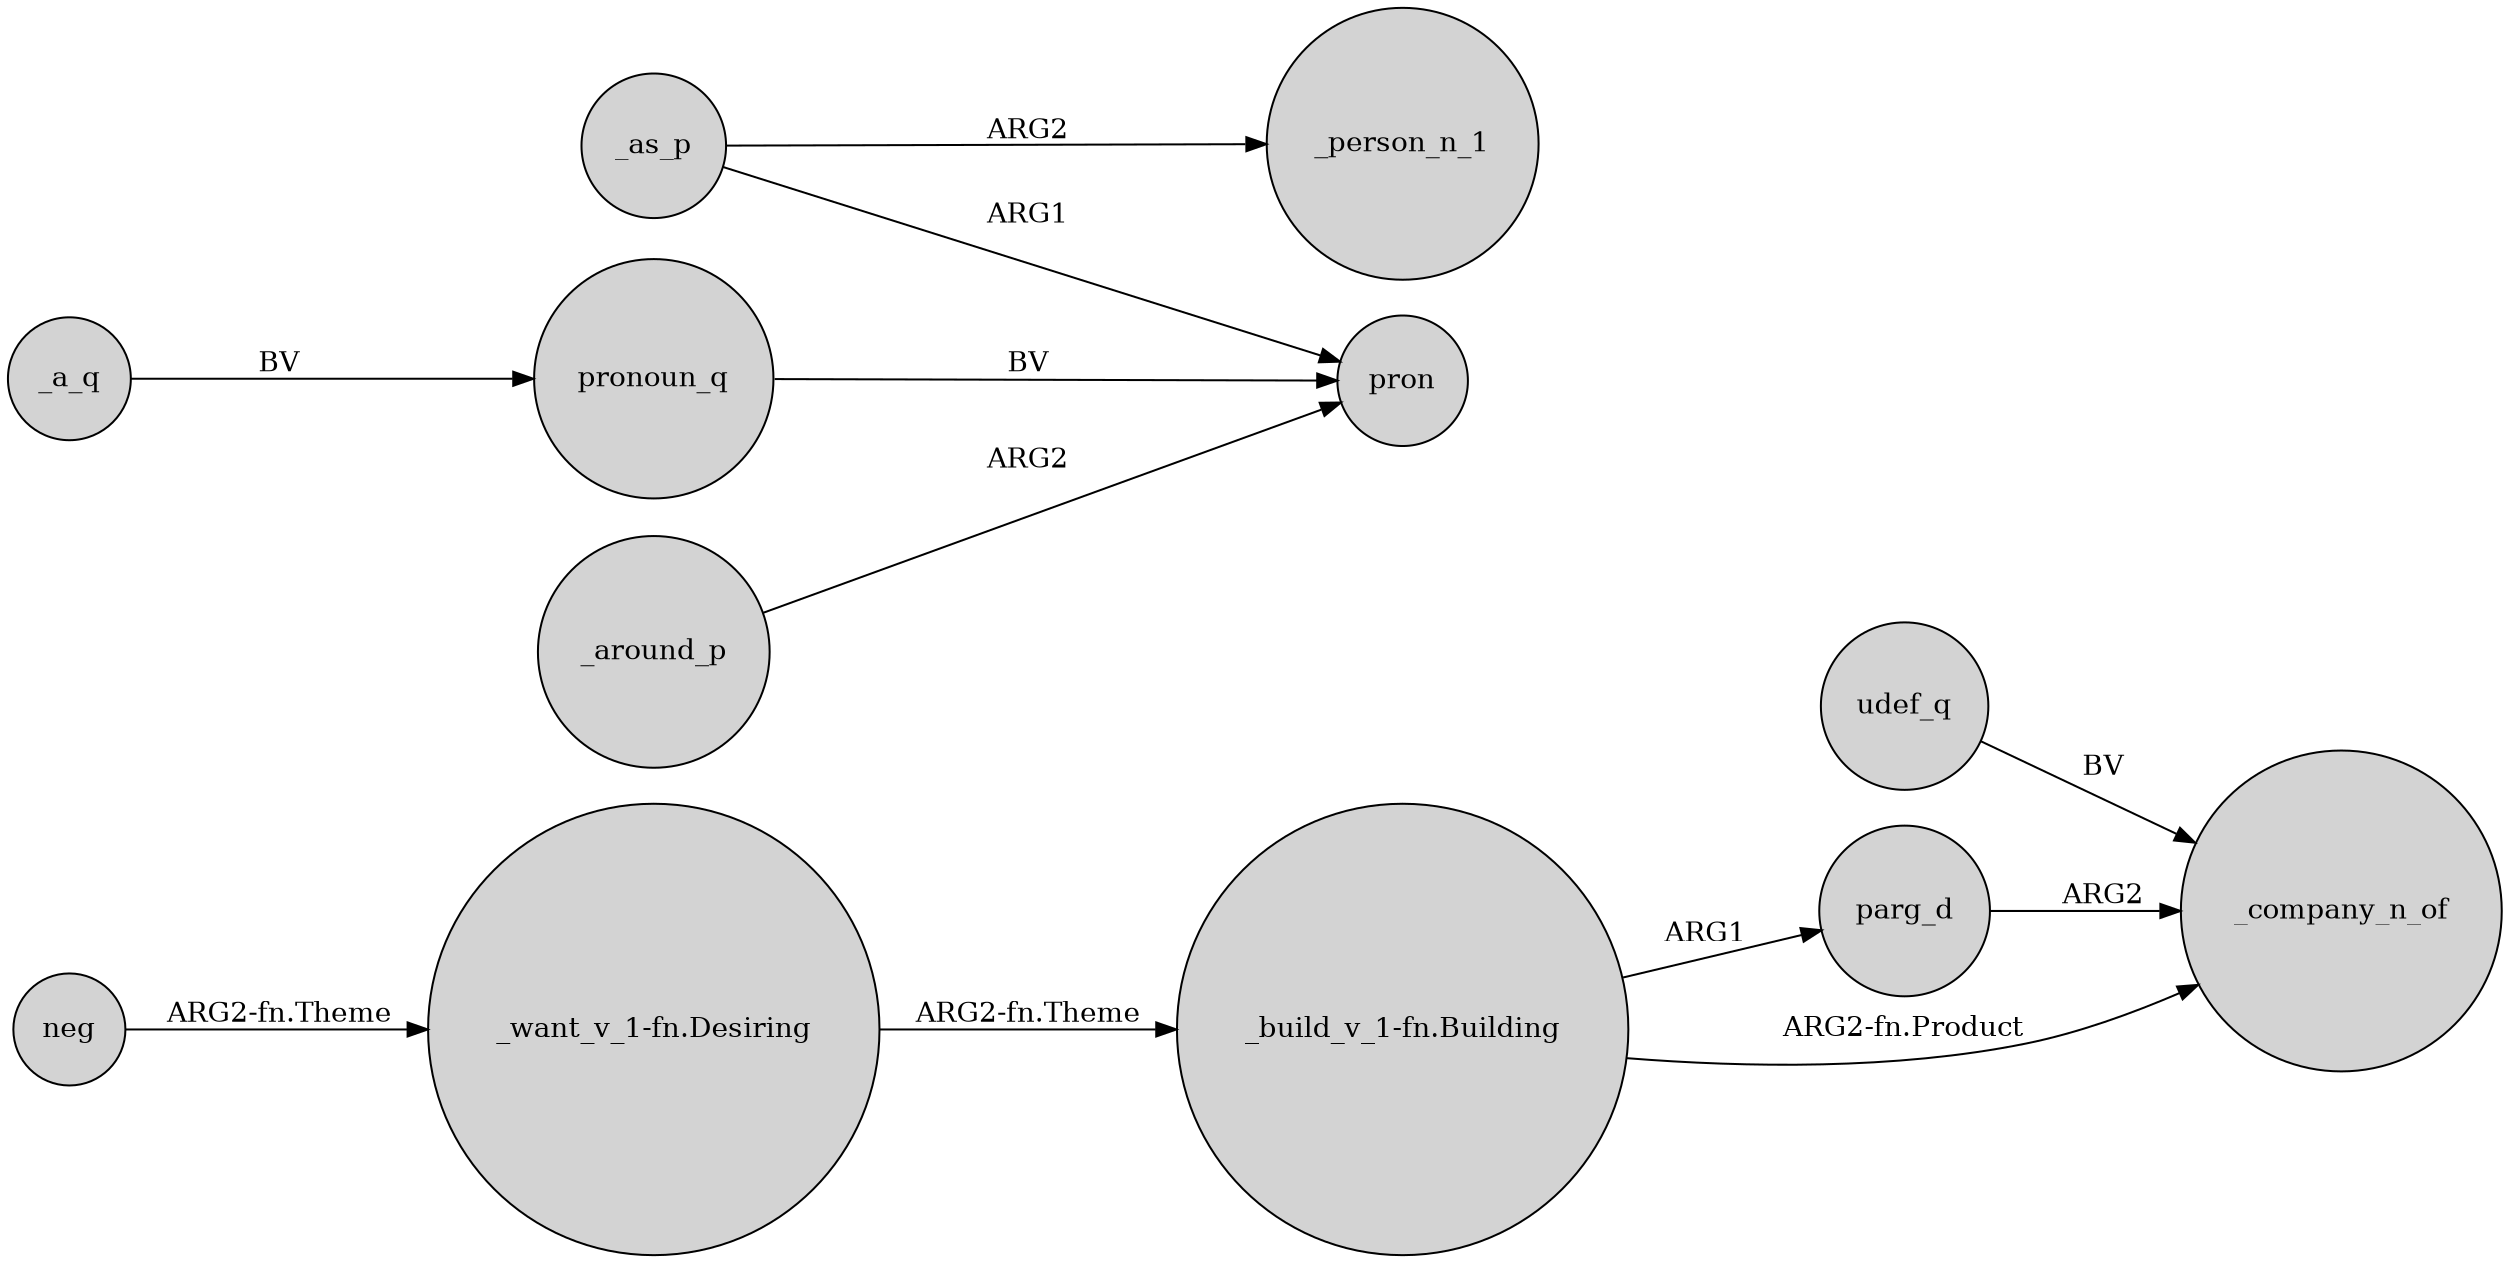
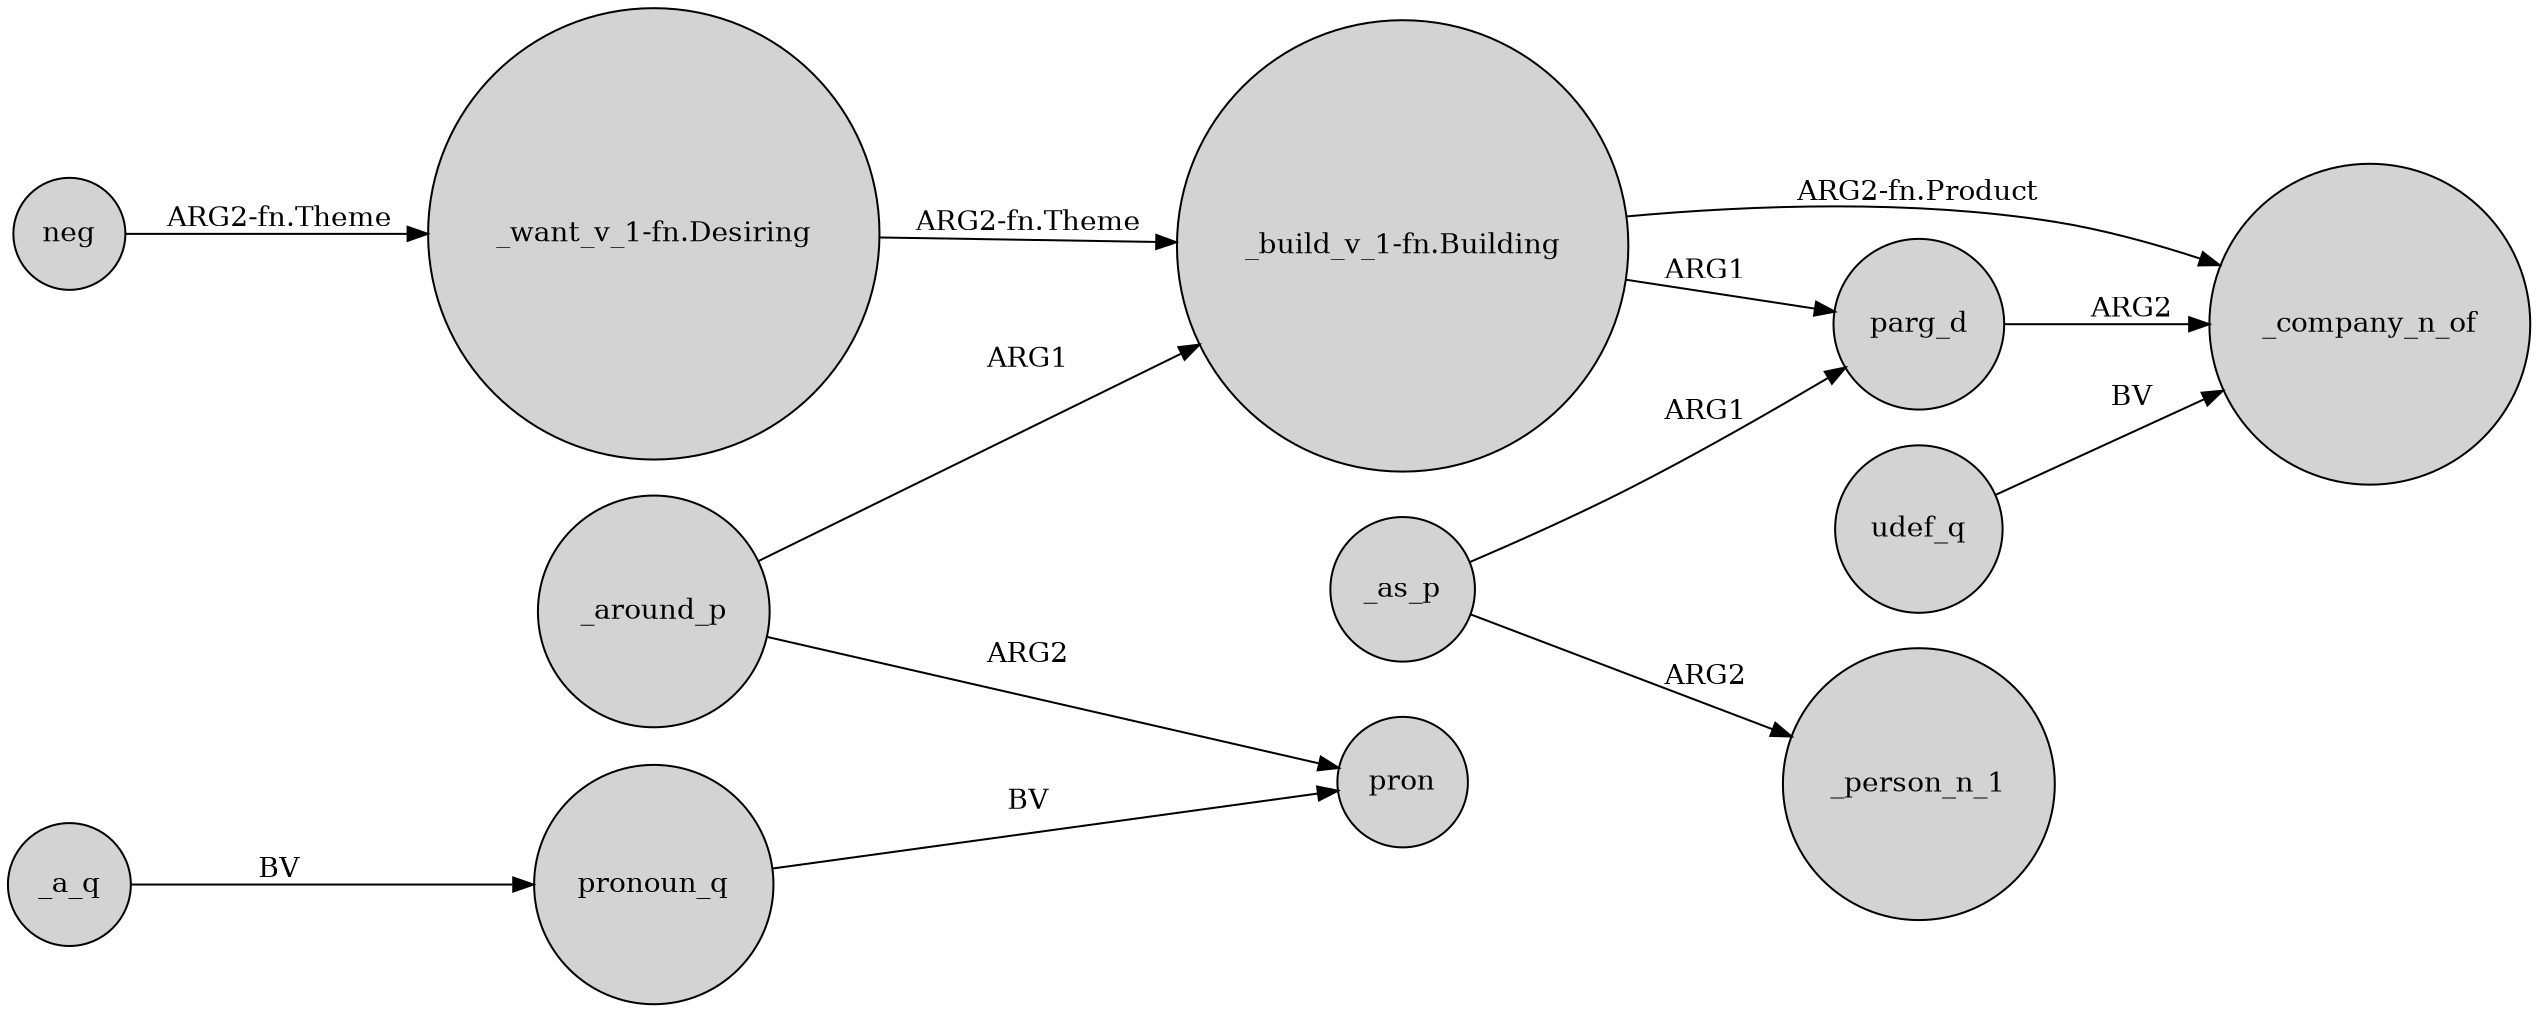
edge "_as_p" -> "pron": now "_as_p" -> "parg_d"
edge "_around_p" -> "_build_v_1-fn.Building": added, label "ARG1"
